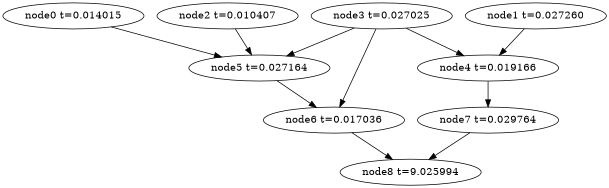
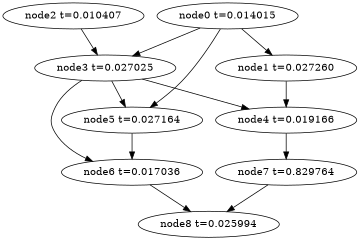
edge "node2 t=0.010407" -> "node5 t=0.027164": now "node2 t=0.010407" -> "node3 t=0.027025"
edge "node0 t=0.014015" -> "node1 t=0.027260": added
edge "node0 t=0.014015" -> "node3 t=0.027025": added
node "node7 t=0.029764": label "node7 t=0.029764" -> "node7 t=0.829764"
node "node8 t=9.025994": label "node8 t=9.025994" -> "node8 t=0.025994"
